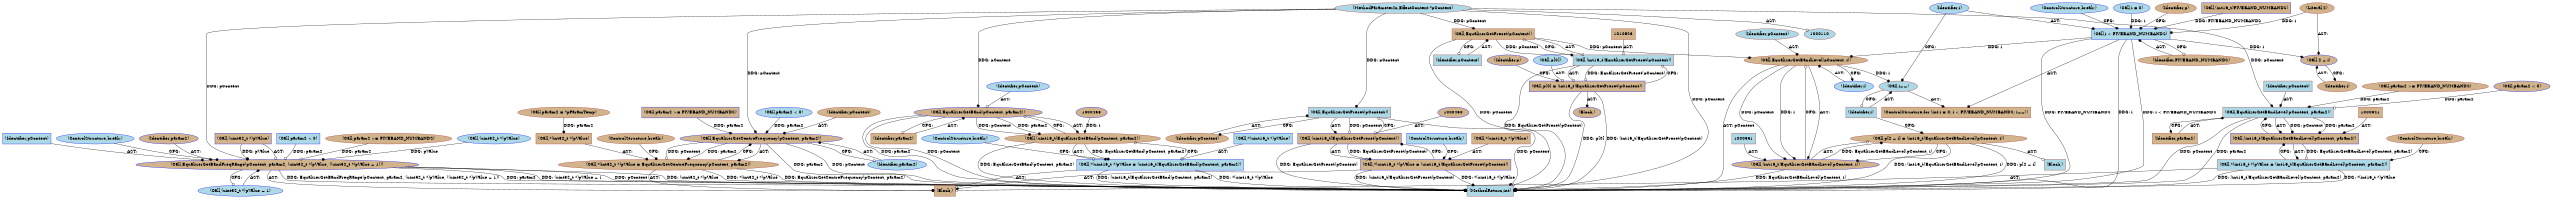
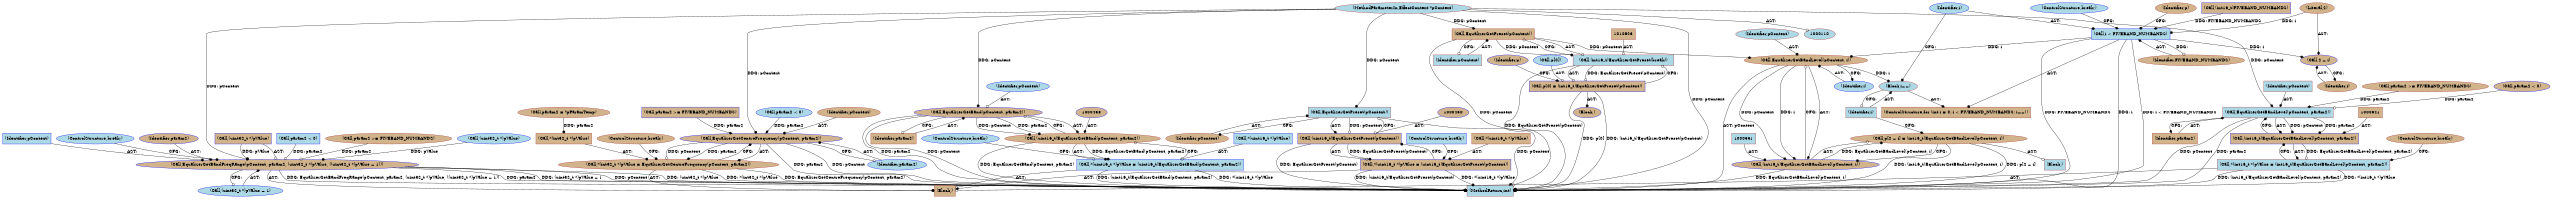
node "(Call,i = 0)": removed
edge "(MethodParameterIn,EffectContext *pContext)" -> "(Call,EqualizerGetCentreFrequency(pContext, param2))": arrowhead diamond -> dot
edge "(Call,i < FIVEBAND_NUMBANDS)" -> "(Identifier,FIVEBAND_NUMBANDS)": label "CFG: " -> "DDG: "
node "(Call,(int16_t)EqualizerGetPreset(pContext))": label "(Call,(int16_t)EqualizerGetPreset(pContext))" -> "(Call,(int16_t)EqualizerGetPreset(break))"
node "(Call,i++)": label "(Call,i++)" -> "(Block,i++)"
edge "1000438" -> "(Call,(uint16_t)EqualizerGetBand(pContext, param2))": label "DDG: i" -> "AST: "
